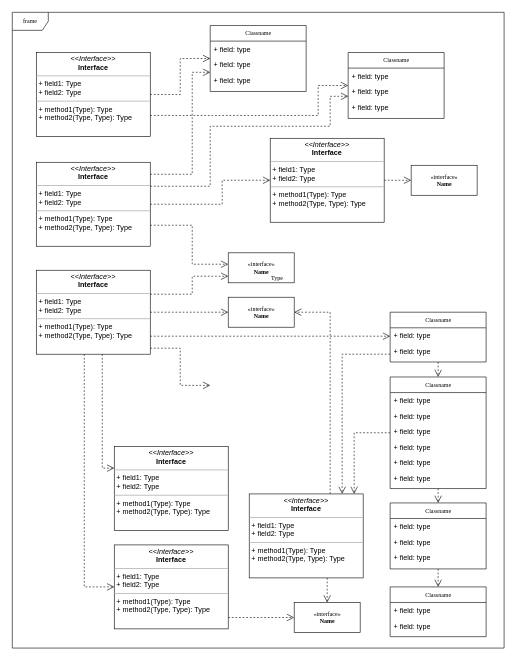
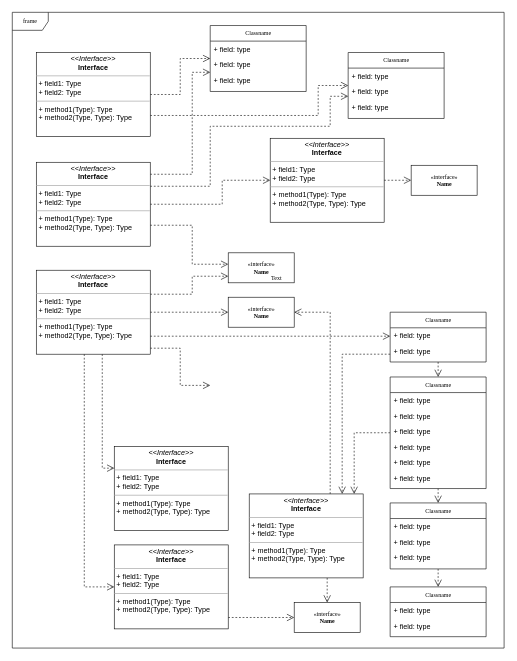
node "Type": label "Type" -> "Text"
